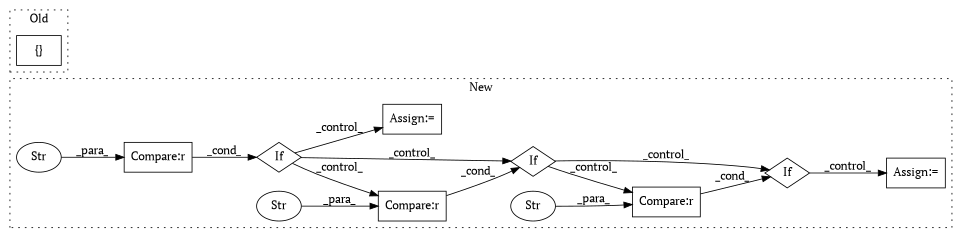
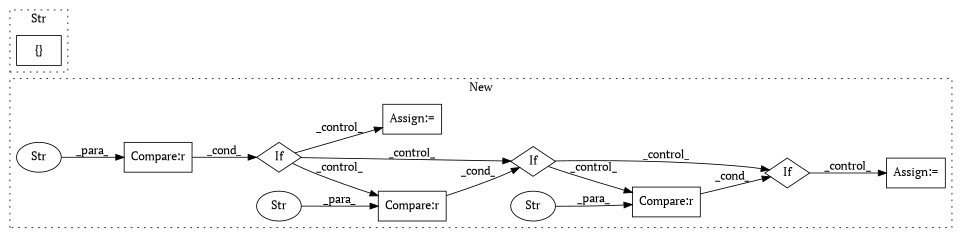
cluster "Old": label "Old" -> "Str"
